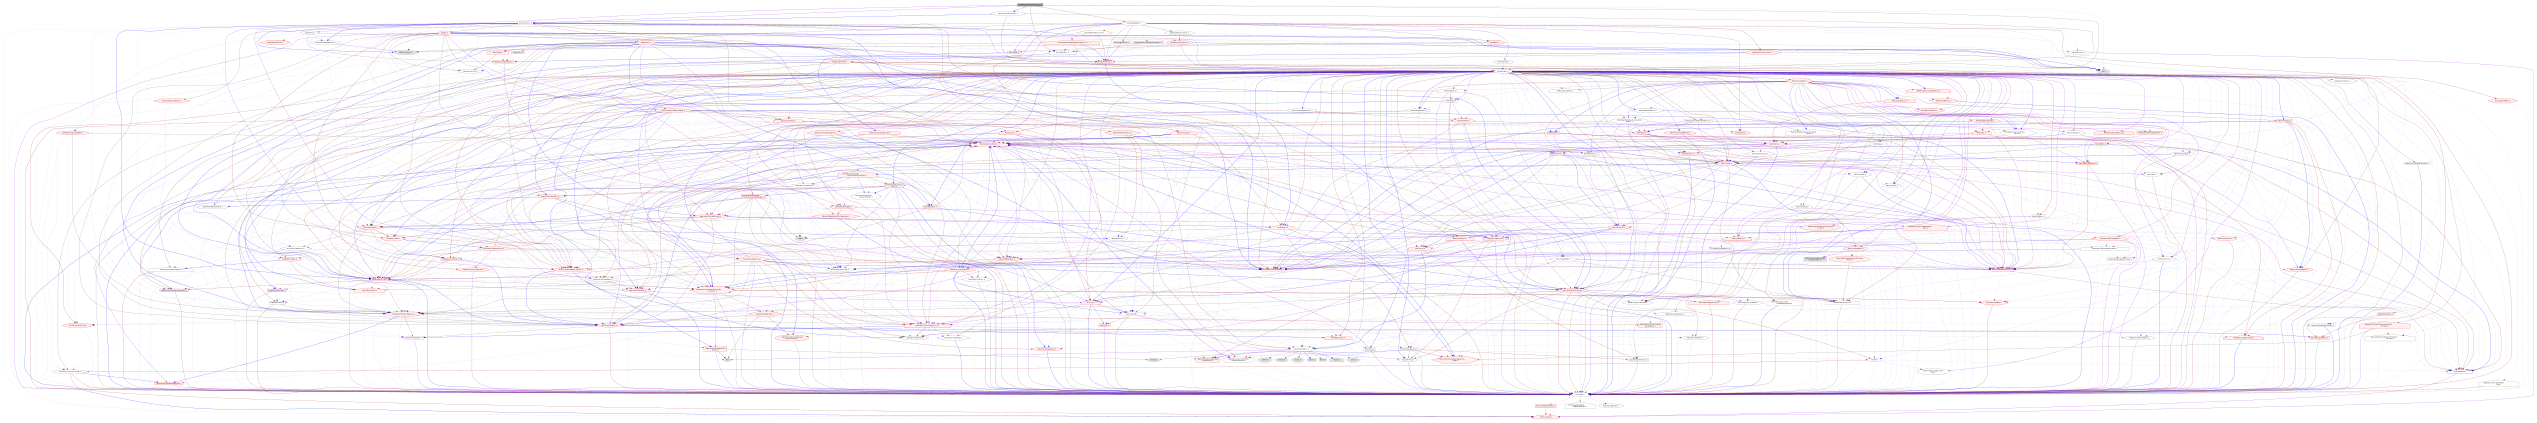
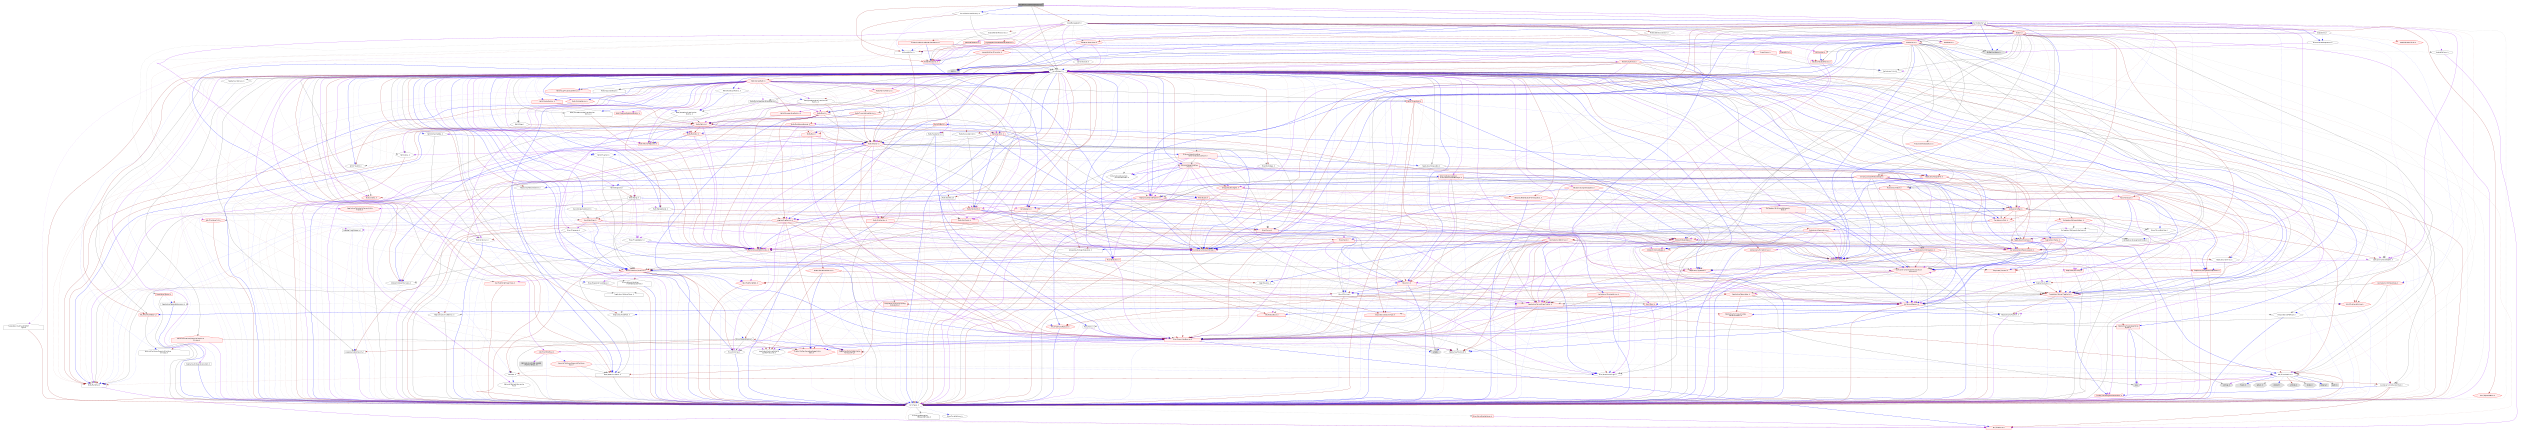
edge "Misc/AssertionMacros.h" -> "Math/TwoVectors.h": reversed
edge "Internationalization /Text.h" -> "Misc/AssertionMacros.h": color brown -> blue
